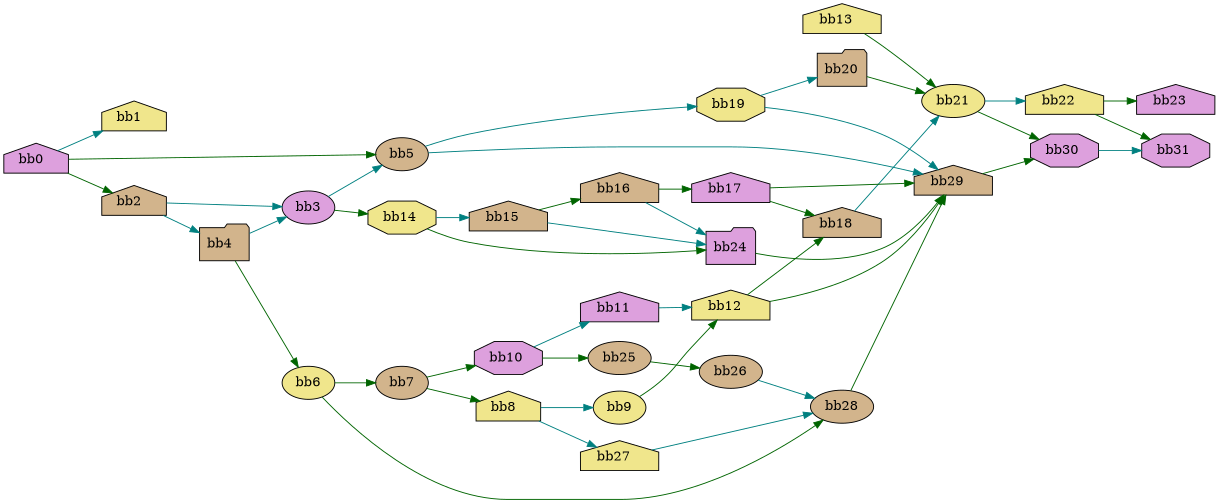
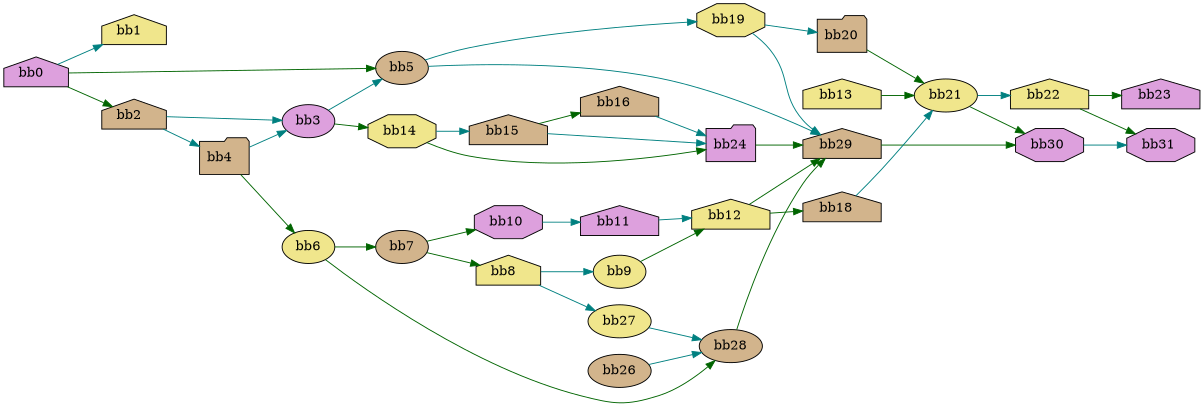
node "bb17": removed
node "bb25": removed
node "bb27": shape house -> ellipse
